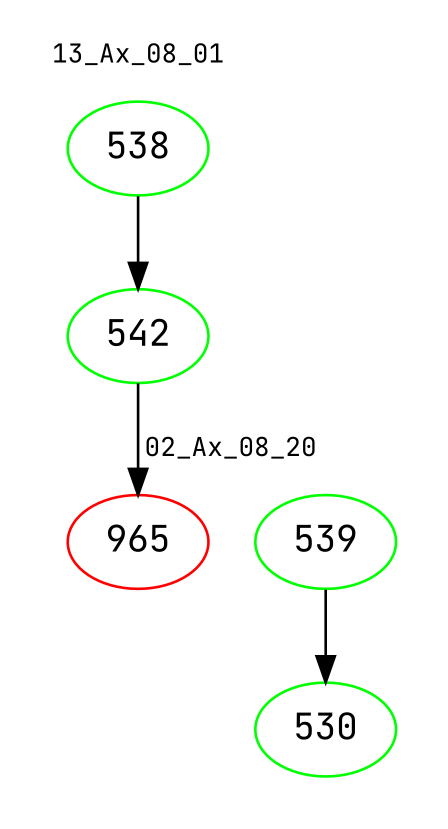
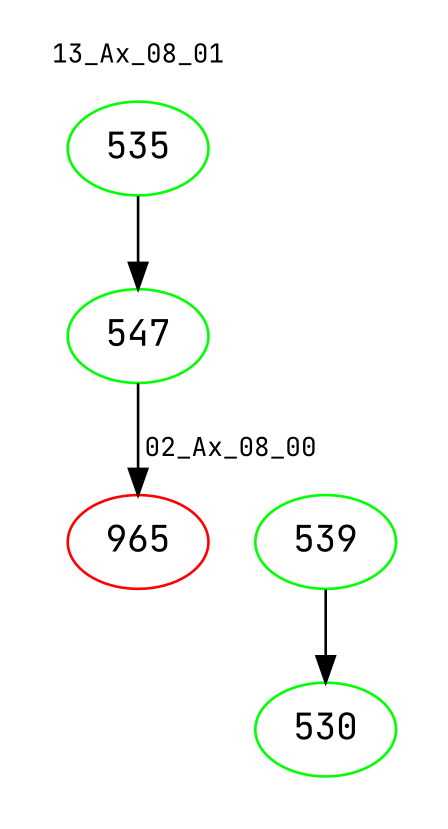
node "538": label "538" -> "535"
node "542": label "542" -> "547"
cluster "02_Ax_08_20": label "02_Ax_08_20" -> "02_Ax_08_00"
